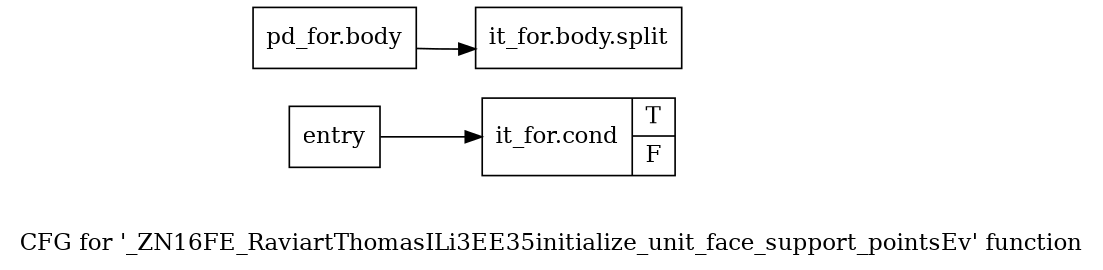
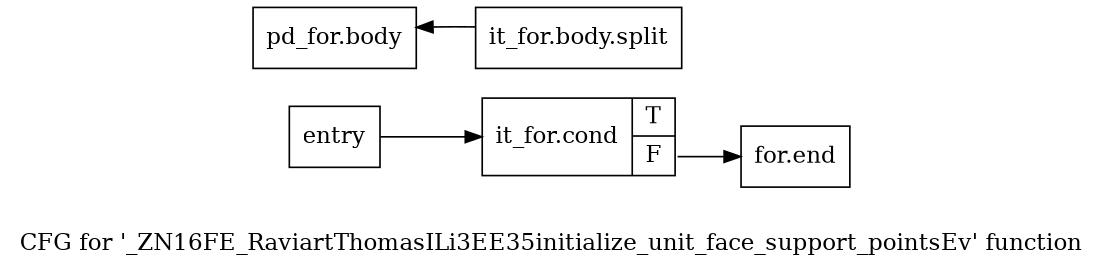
edge "pd_for.body" -> "it_for.body.split": reversed
node "for.end": added
